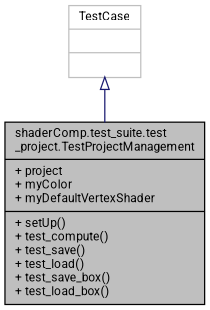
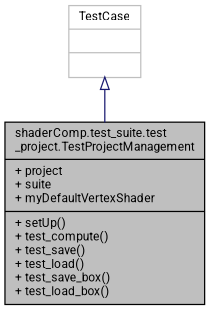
node "shaderComp.test_suite.test": text "+ myColor" -> "+ suite"
